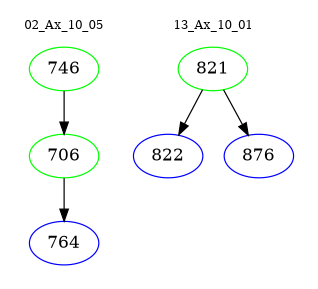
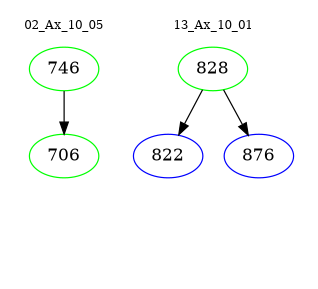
node "821": label "821" -> "828"
node "764": removed
